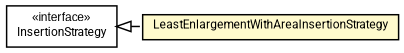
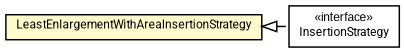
edge "LeastEnlargementWithAreaInsertionStrategy" -> "InsertionStrategy": reversed
